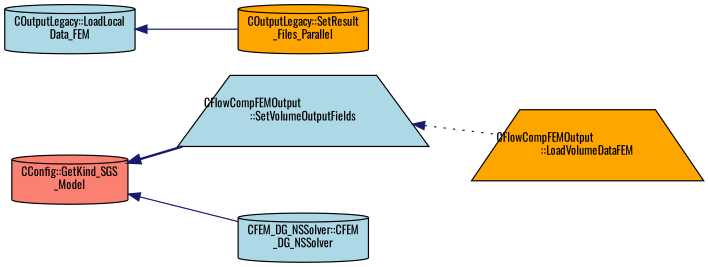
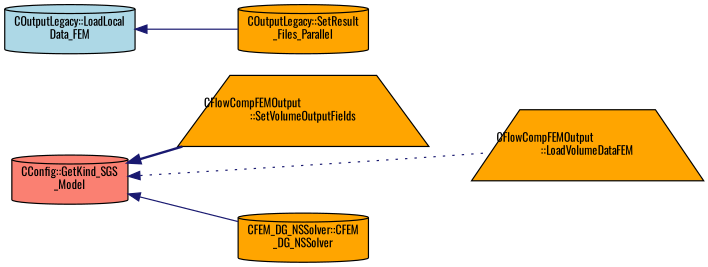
node "CFlowCompFEMOutput ::SetVolumeOutputFields": fillcolor lightblue -> orange
edge "CFlowCompFEMOutput ::LoadVolumeDataFEM" -> "CFlowCompFEMOutput ::SetVolumeOutputFields": now "CFlowCompFEMOutput ::LoadVolumeDataFEM" -> "CConfig::GetKind_SGS _Model"
node "CFEM_DG_NSSolver::CFEM _DG_NSSolver": fillcolor lightblue -> orange
